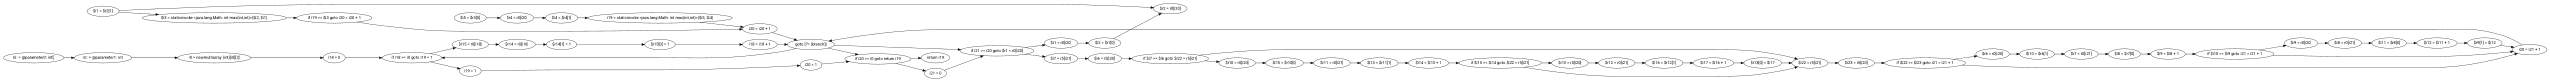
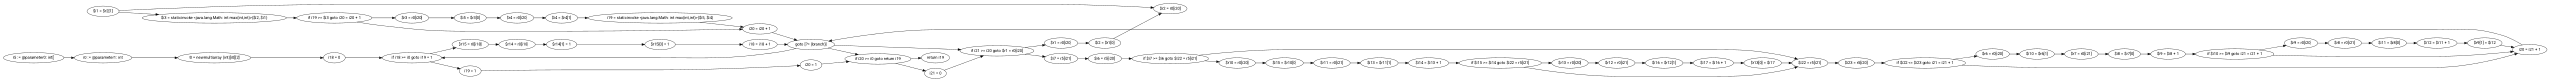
node "$r3 = r0[i20]": added
